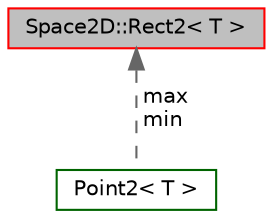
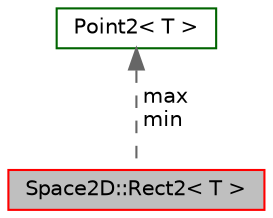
edge "Point2< T >" -> "Space2D::Rect2< T >": reversed
